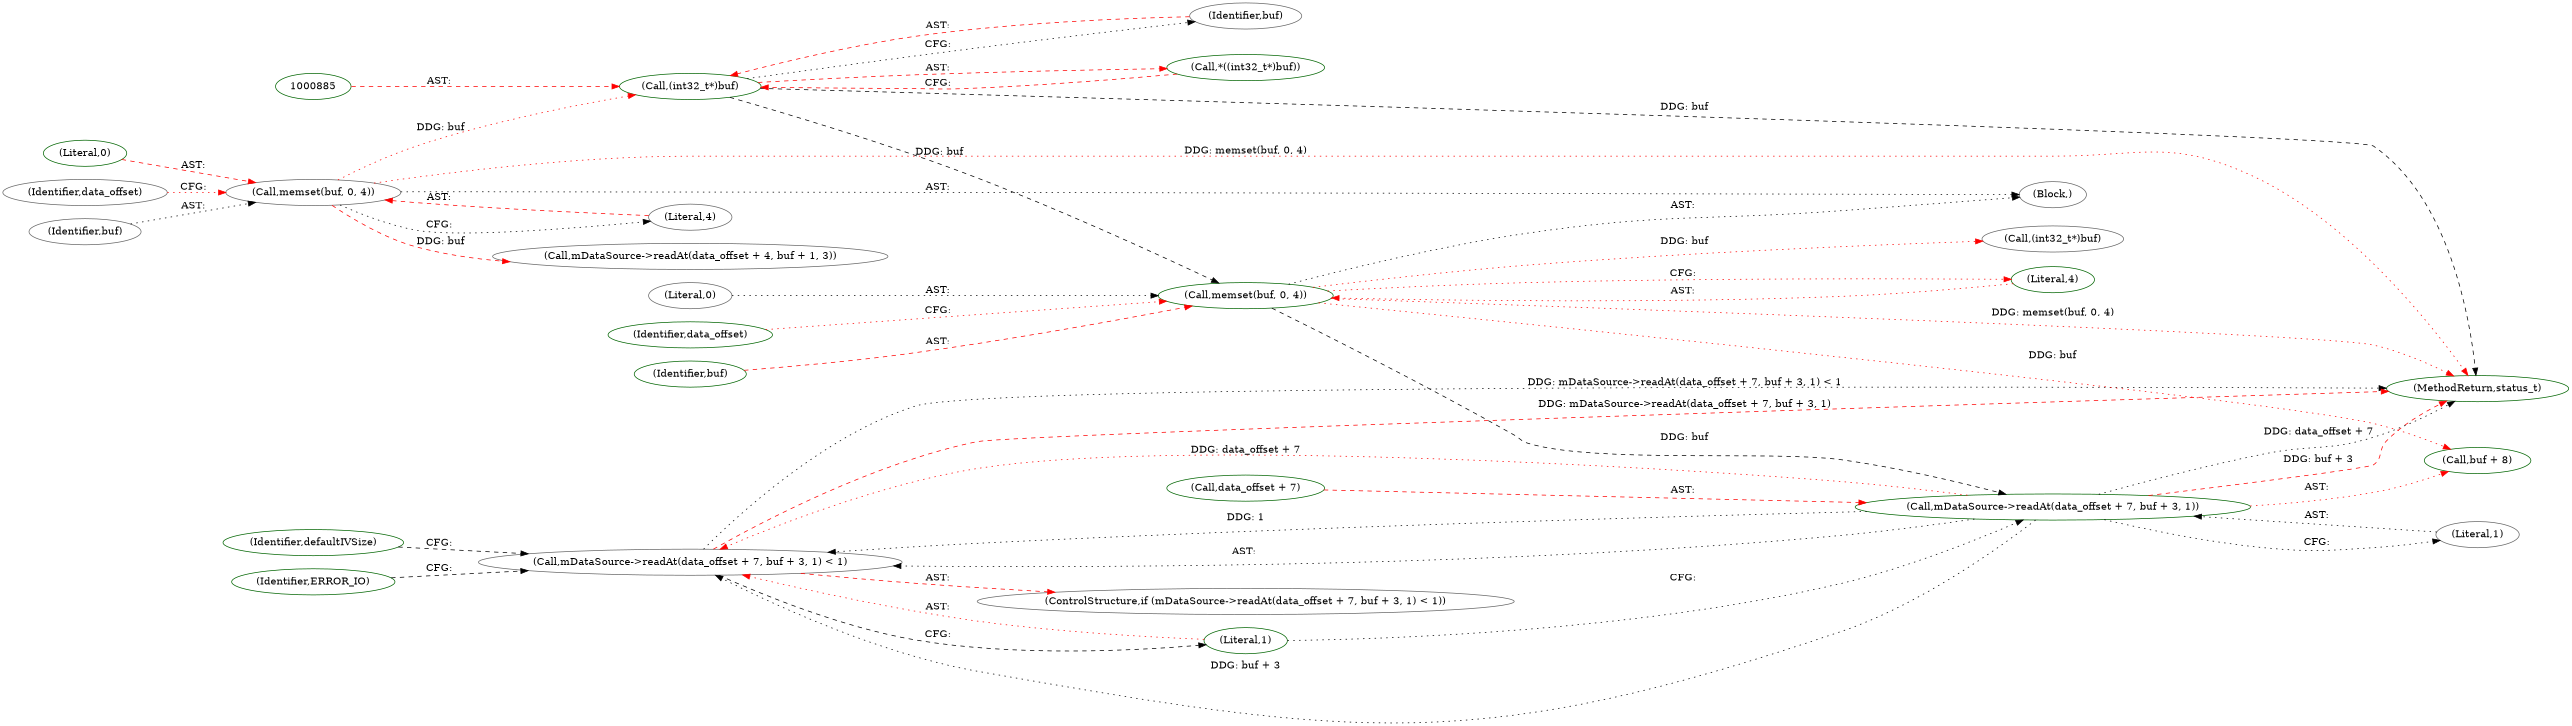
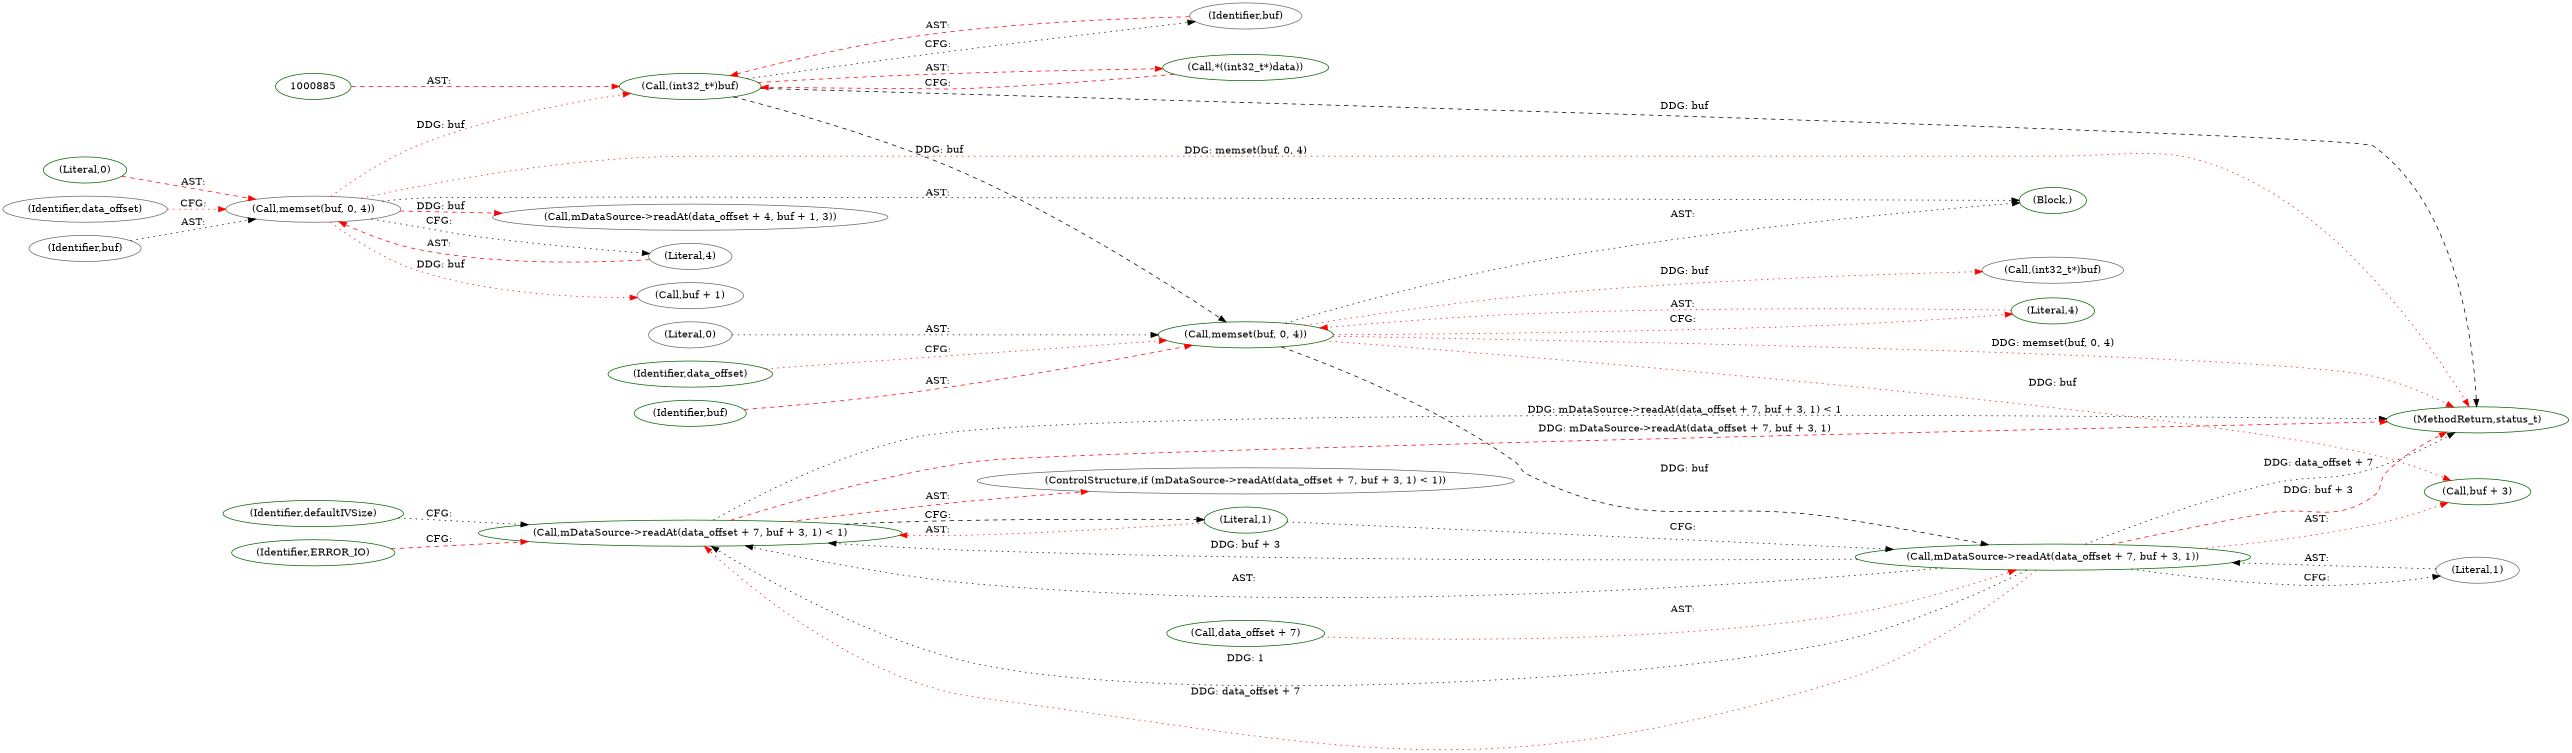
node "(Call,*((int32_t*)buf))": label "(Call,*((int32_t*)buf))" -> "(Call,*((int32_t*)data))"
node "(Block,)": color gray40 -> darkgreen
node "(Call,buf + 1)": added
node "(Call,buf + 8)": label "(Call,buf + 8)" -> "(Call,buf + 3)"
edge "(Call,data_offset + 7)" -> "(Call,mDataSource->readAt(data_offset + 7, buf + 3, 1))": style dashed -> dotted
edge "(Identifier,defaultIVSize)" -> "(Call,mDataSource->readAt(data_offset + 7, buf + 3, 1) < 1)": style dashed -> dotted
node "(Call,mDataSource->readAt(data_offset + 7, buf + 3, 1) < 1)": color gray40 -> darkgreen
edge "(Identifier,ERROR_IO)" -> "(Call,mDataSource->readAt(data_offset + 7, buf + 3, 1) < 1)": color black -> red
